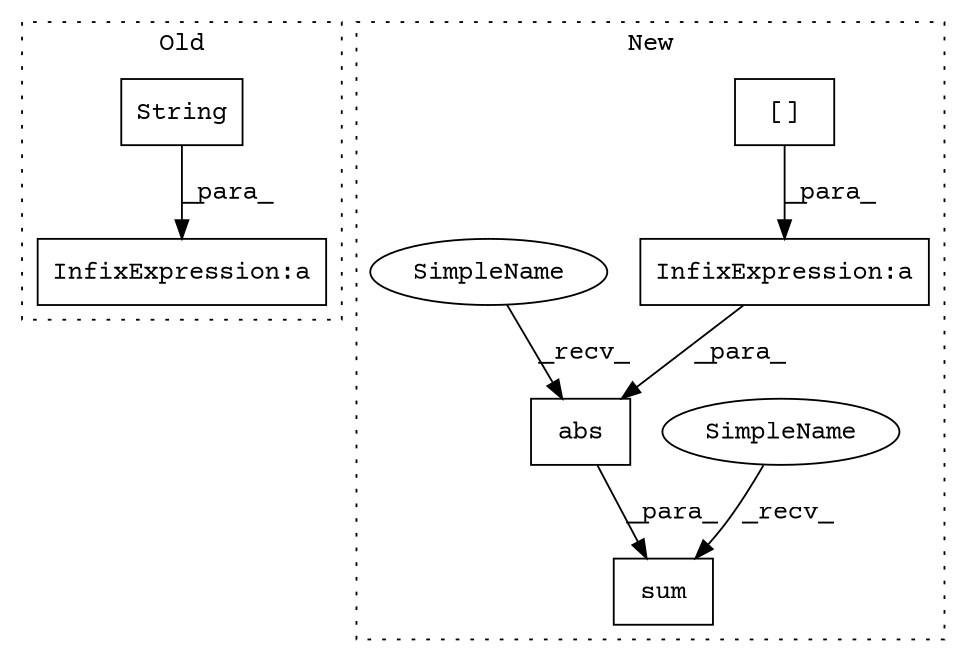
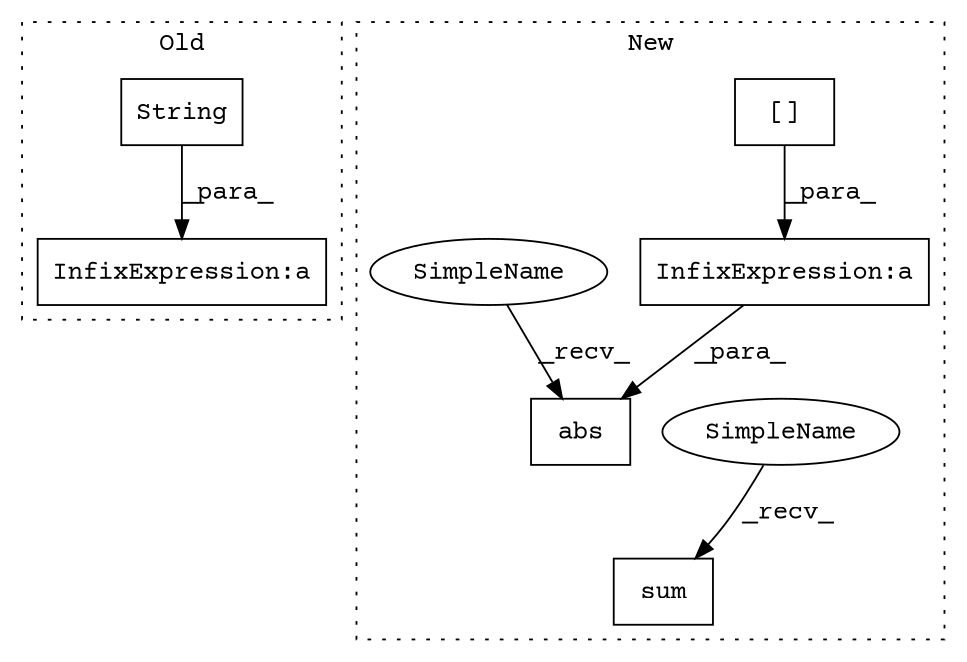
edge "abs" -> "sum": removed, label "_para_"
